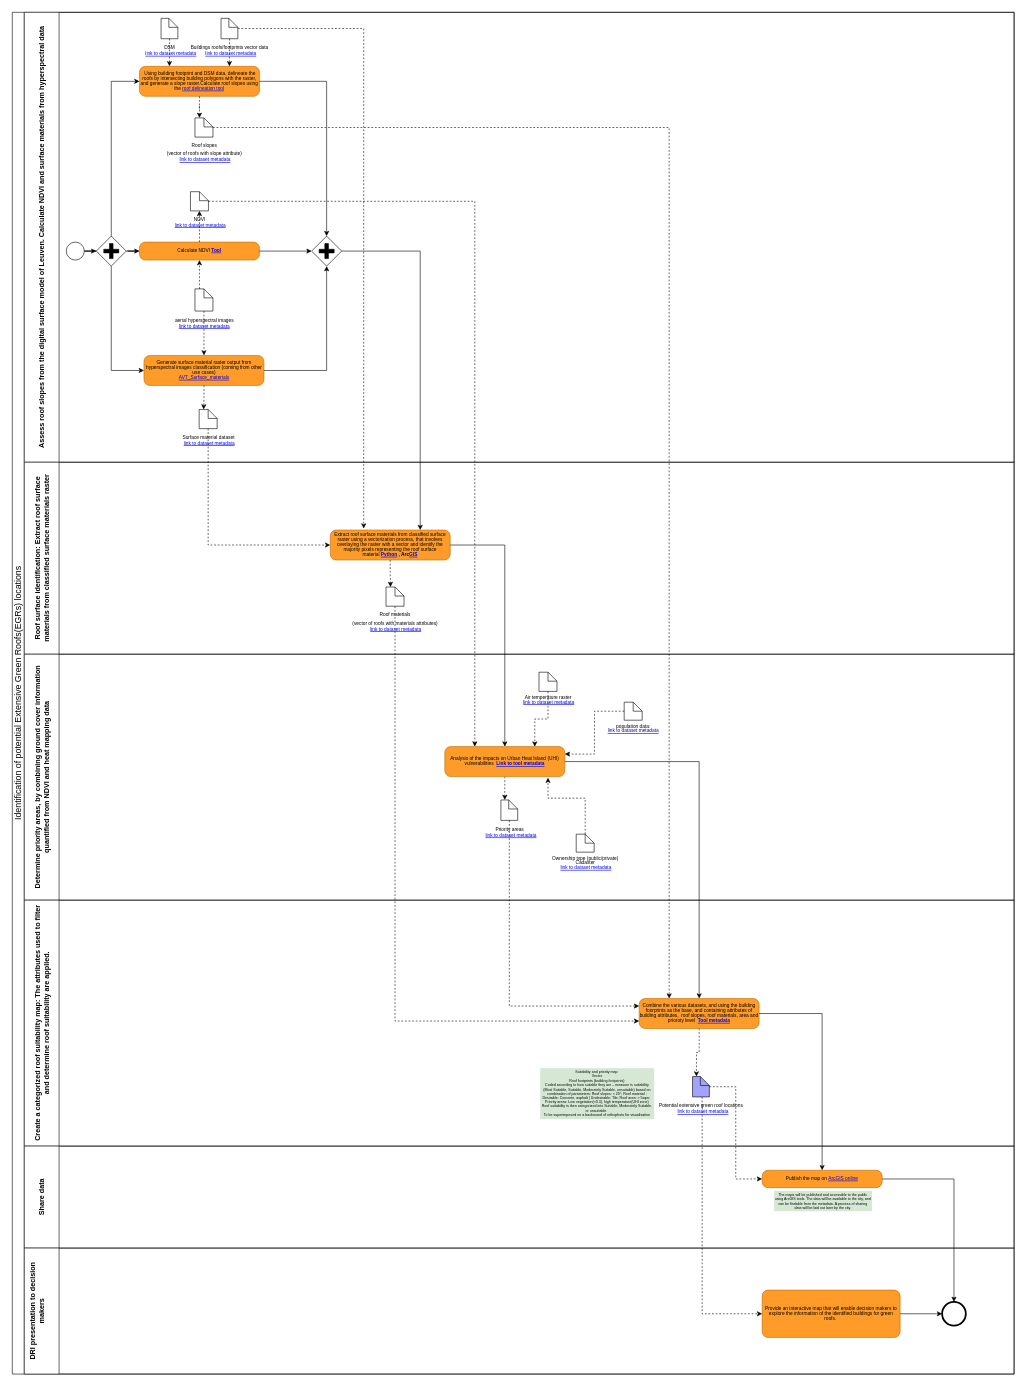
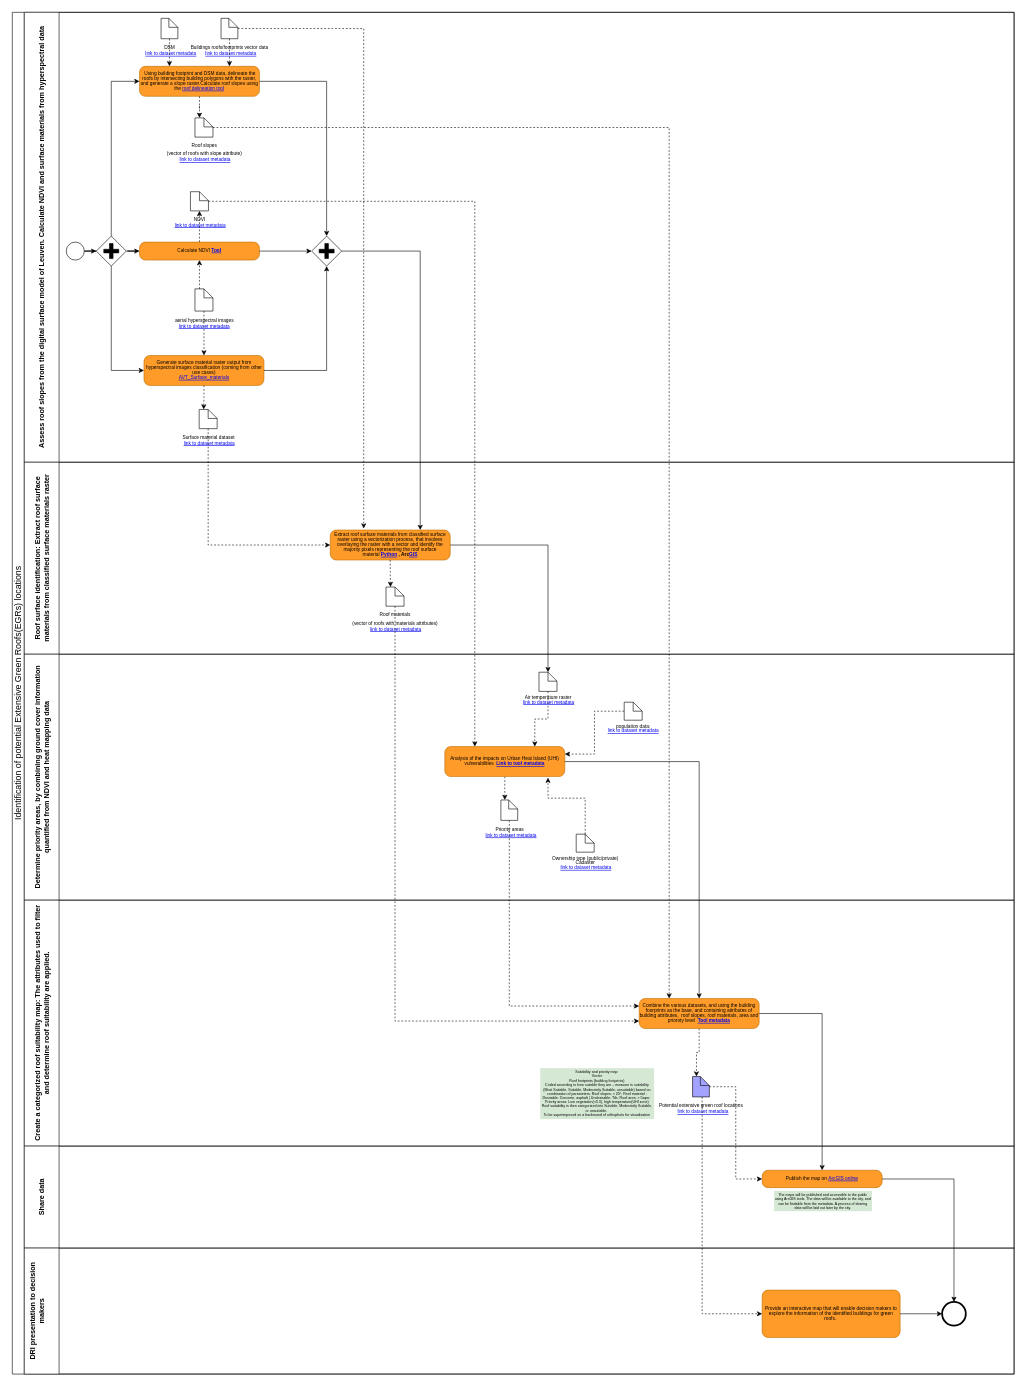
edge "Extract roof surface materials from classified surface raster using a vectorization process, that involves overlaying the raster with a vector and identify the majority pixels representing the roof surface material Python , ArcGIS" -> "Analysis of the impacts on Urban Heat Island (UHI) vulnerabilities Link to tool metadata": now "Extract roof surface materials from classified surface raster using a vectorization process, that involves overlaying the raster with a vector and identify the majority pixels representing the roof surface material Python , ArcGIS" -> "Air temperature raster link to dataset metadata"
